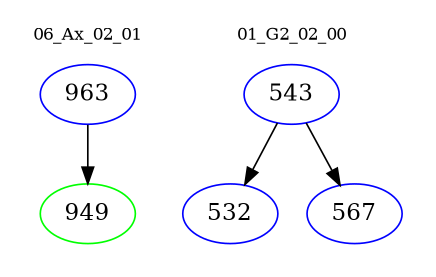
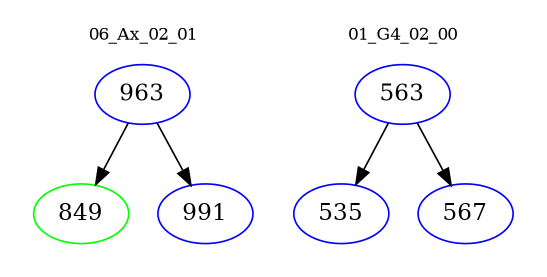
cluster "01_G2_02_00": label "01_G2_02_00" -> "01_G4_02_00"
node "543": label "543" -> "563"
node "949": label "949" -> "849"
node "991": added
node "532": label "532" -> "535"
